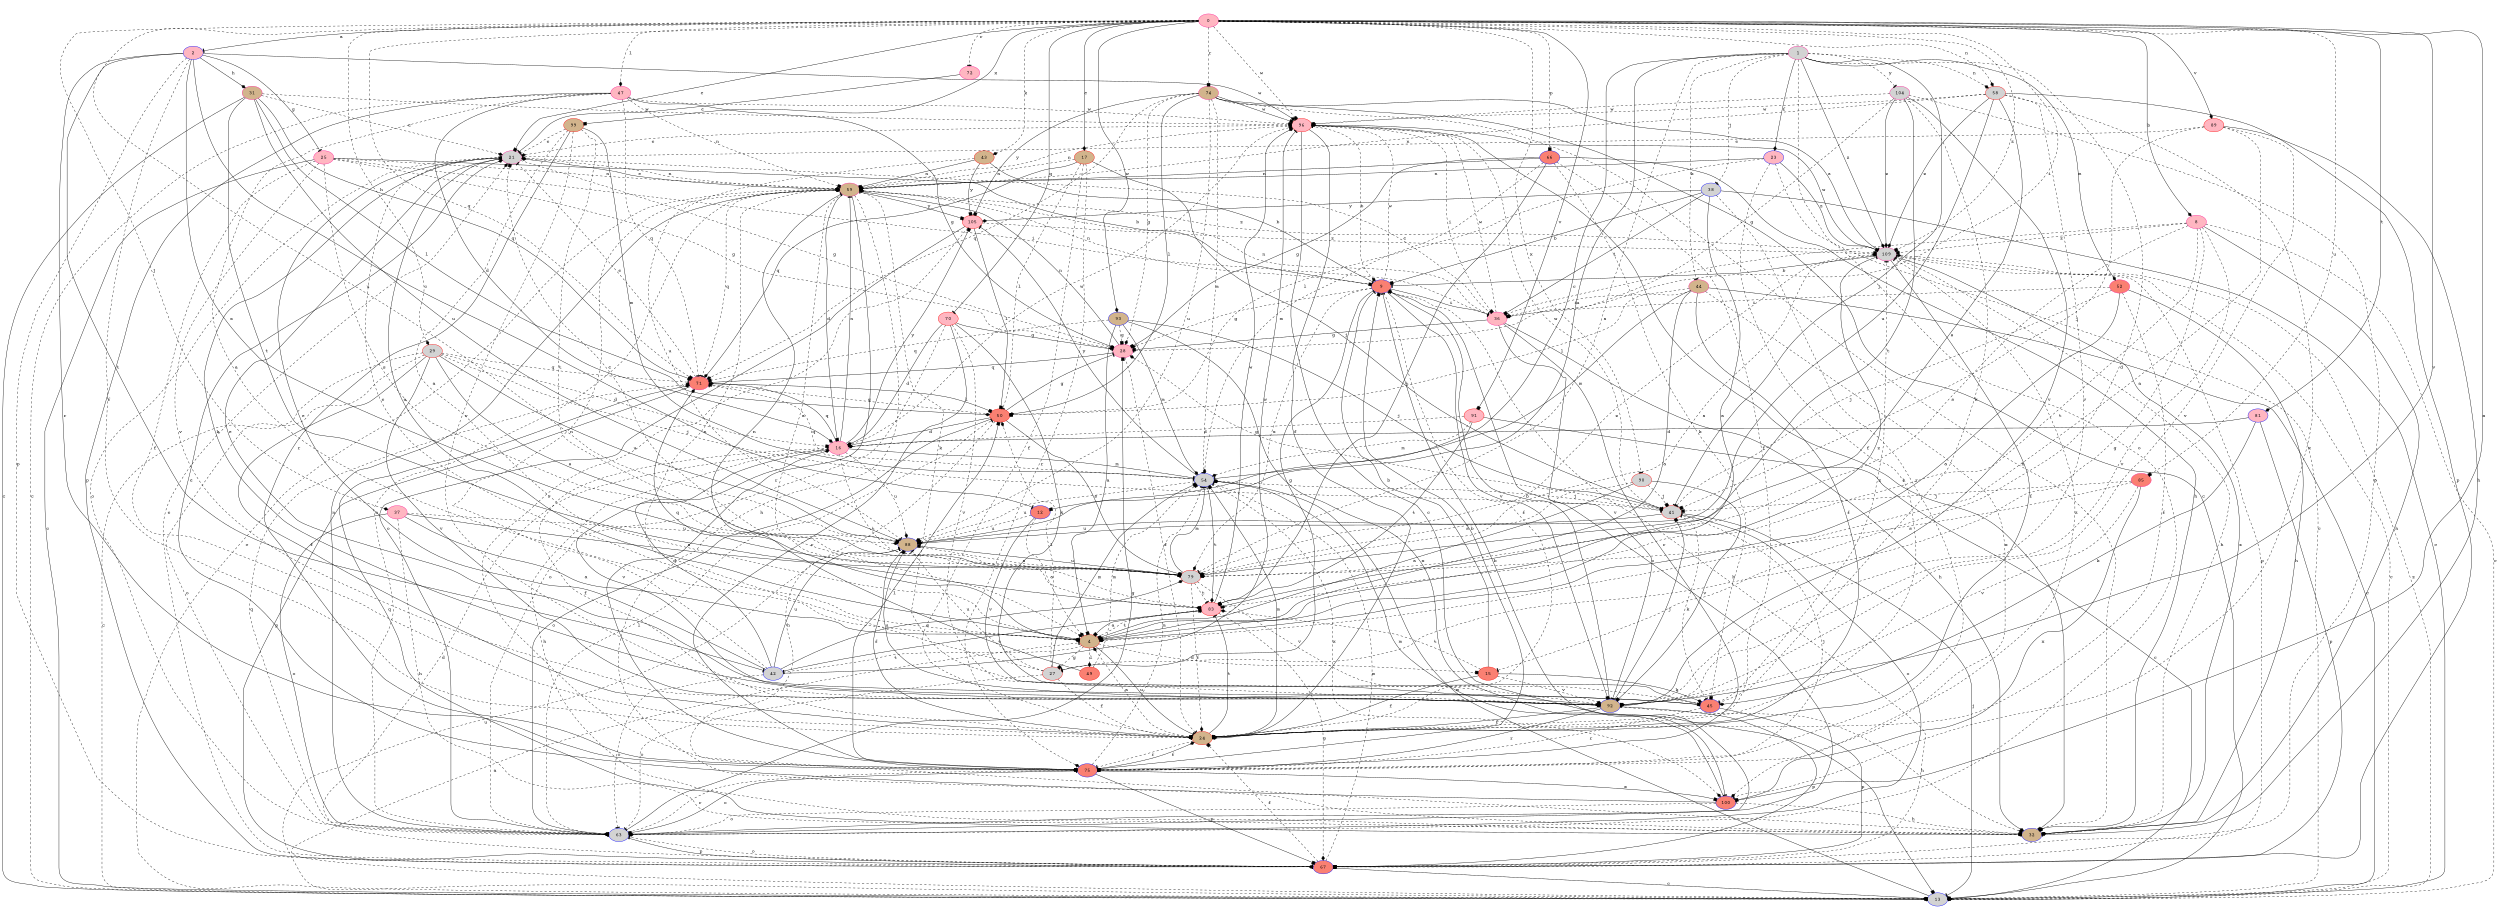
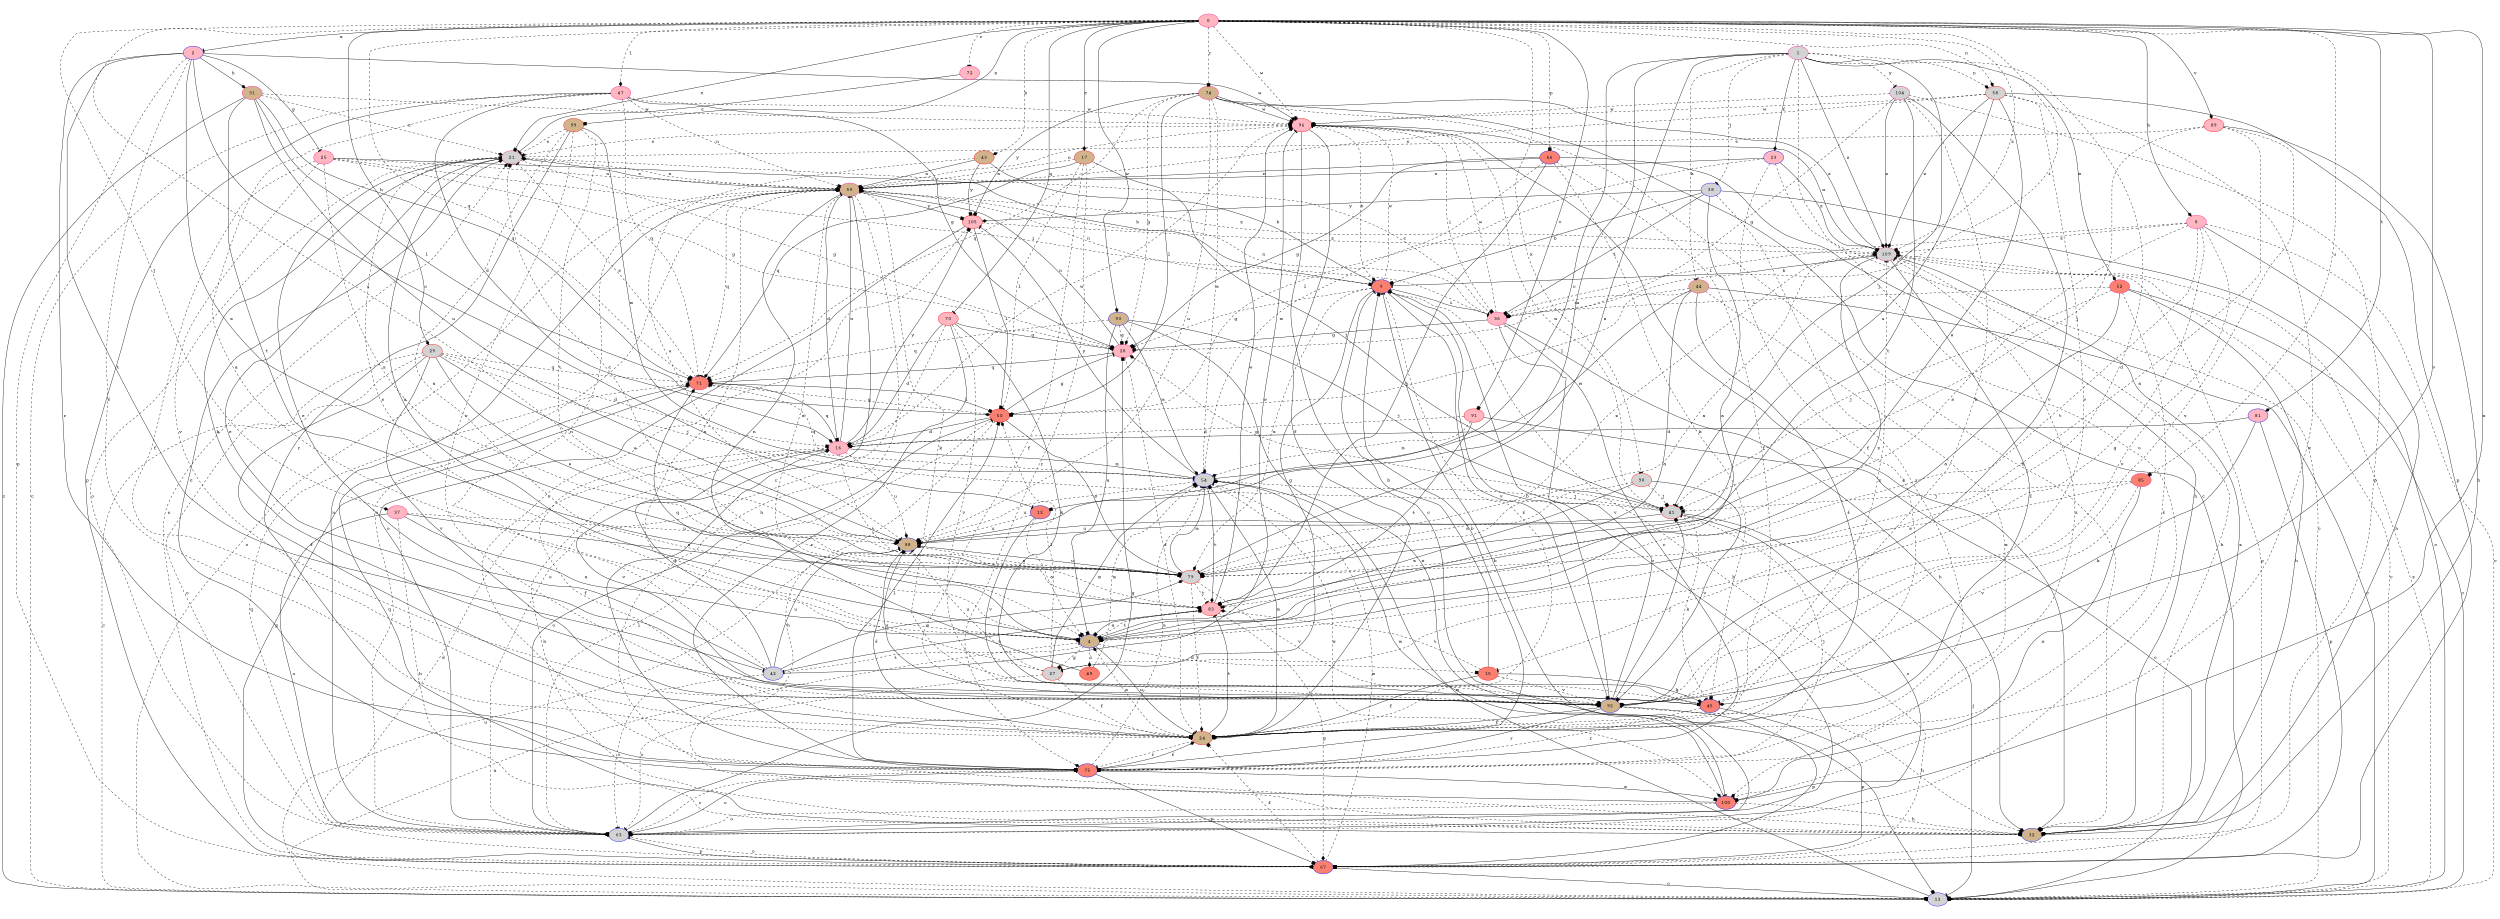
edge "0" -> "29": style dashed -> solid
edge "1" -> "79": style dashed -> solid
node "4": color red -> blue
edge "25" -> "13": now "52" -> "13"
